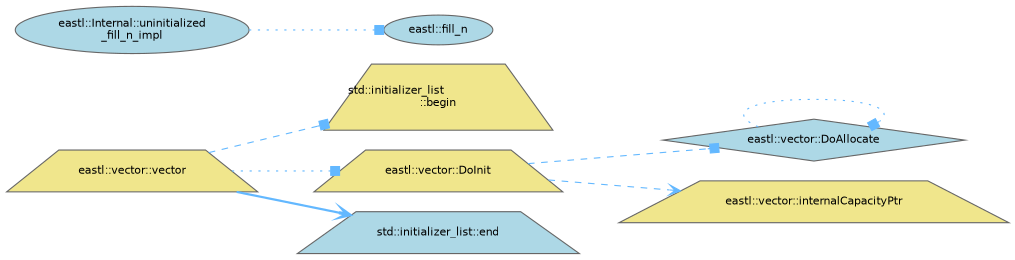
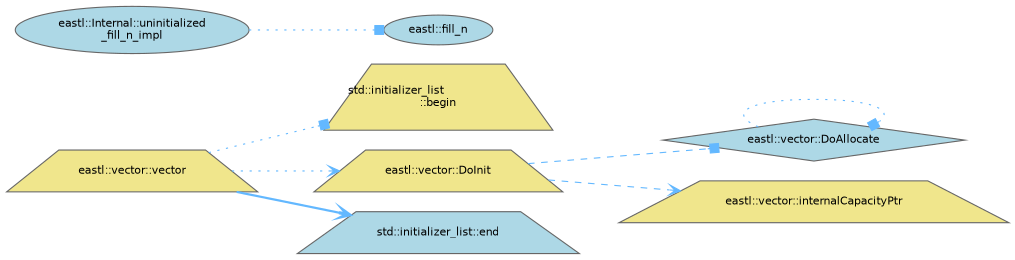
edge "eastl::vector::vector" -> "std::initializer_list ::begin": style dashed -> dotted
edge "eastl::vector::vector" -> "eastl::vector::DoInit": arrowhead box -> vee
